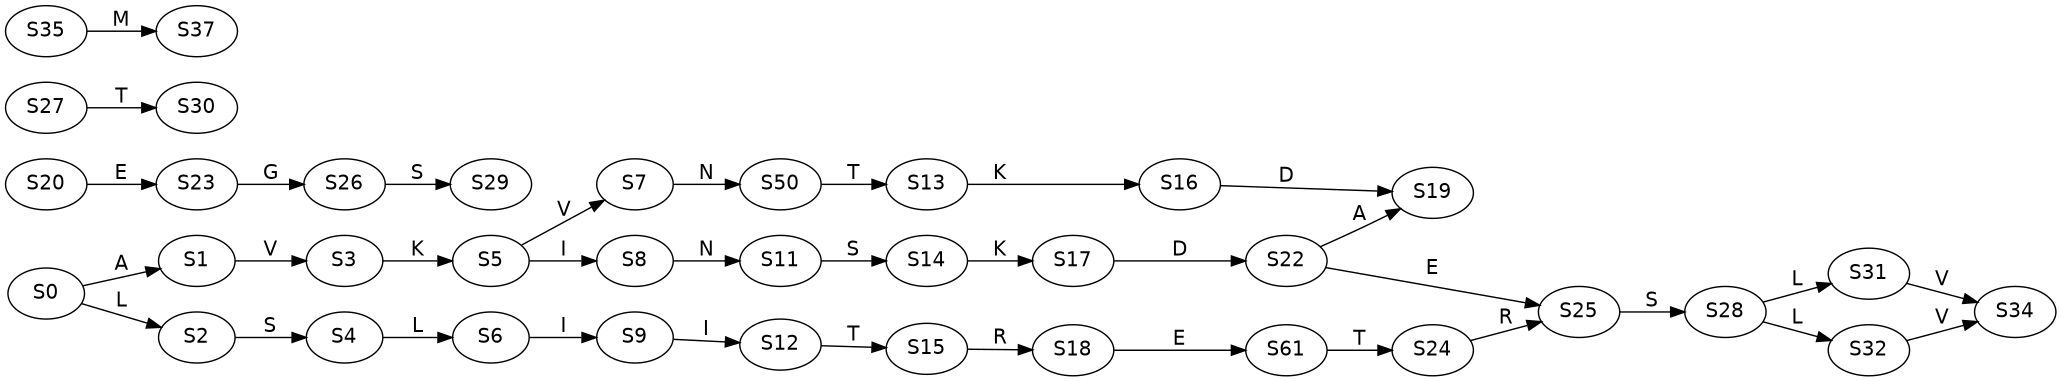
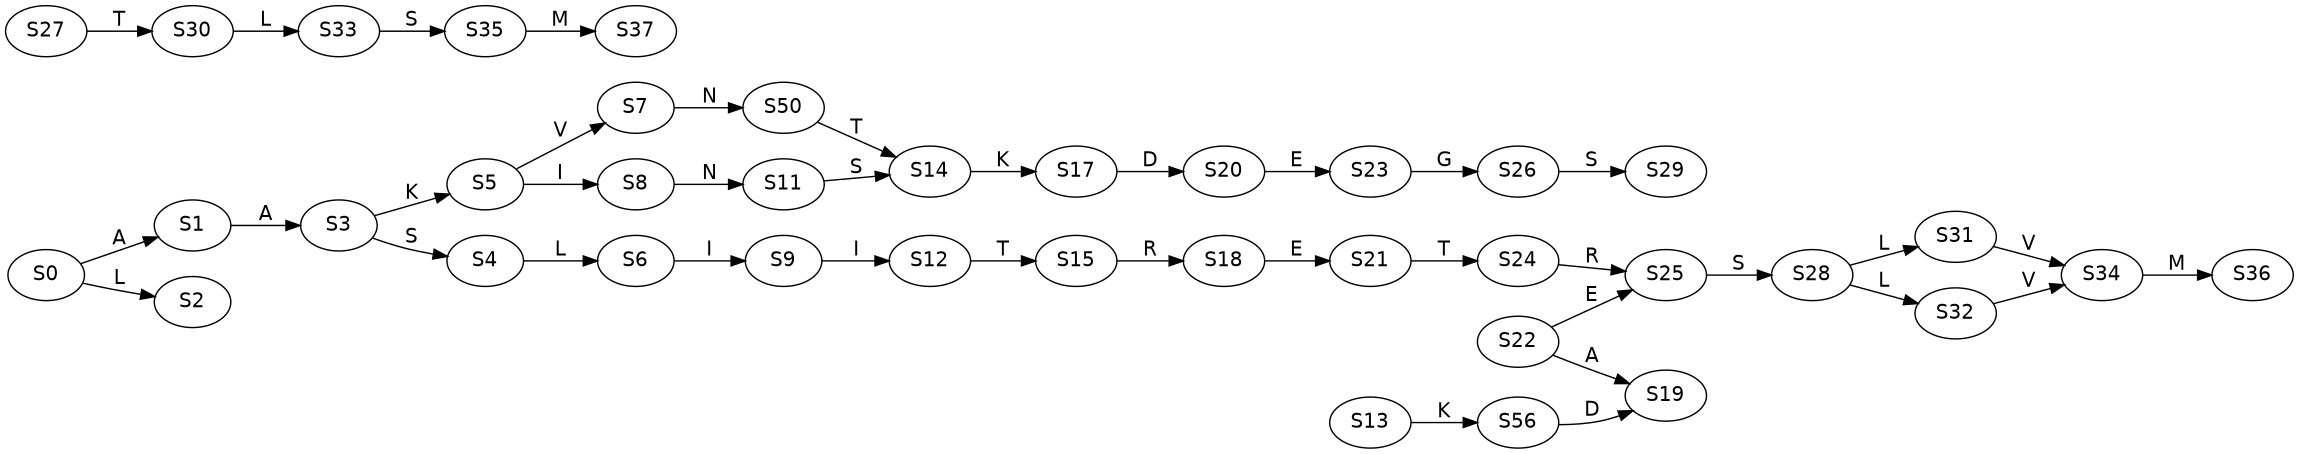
node "S33": added
edge "S50" -> "S13": now "S50" -> "S14"
node "S16": label "S16" -> "S56"
edge "S1" -> "S3": label "V" -> "A"
edge "S17" -> "S22": now "S17" -> "S20"
node "S36": added
edge "S2" -> "S4": now "S3" -> "S4"
node "S61": label "S61" -> "S21"
